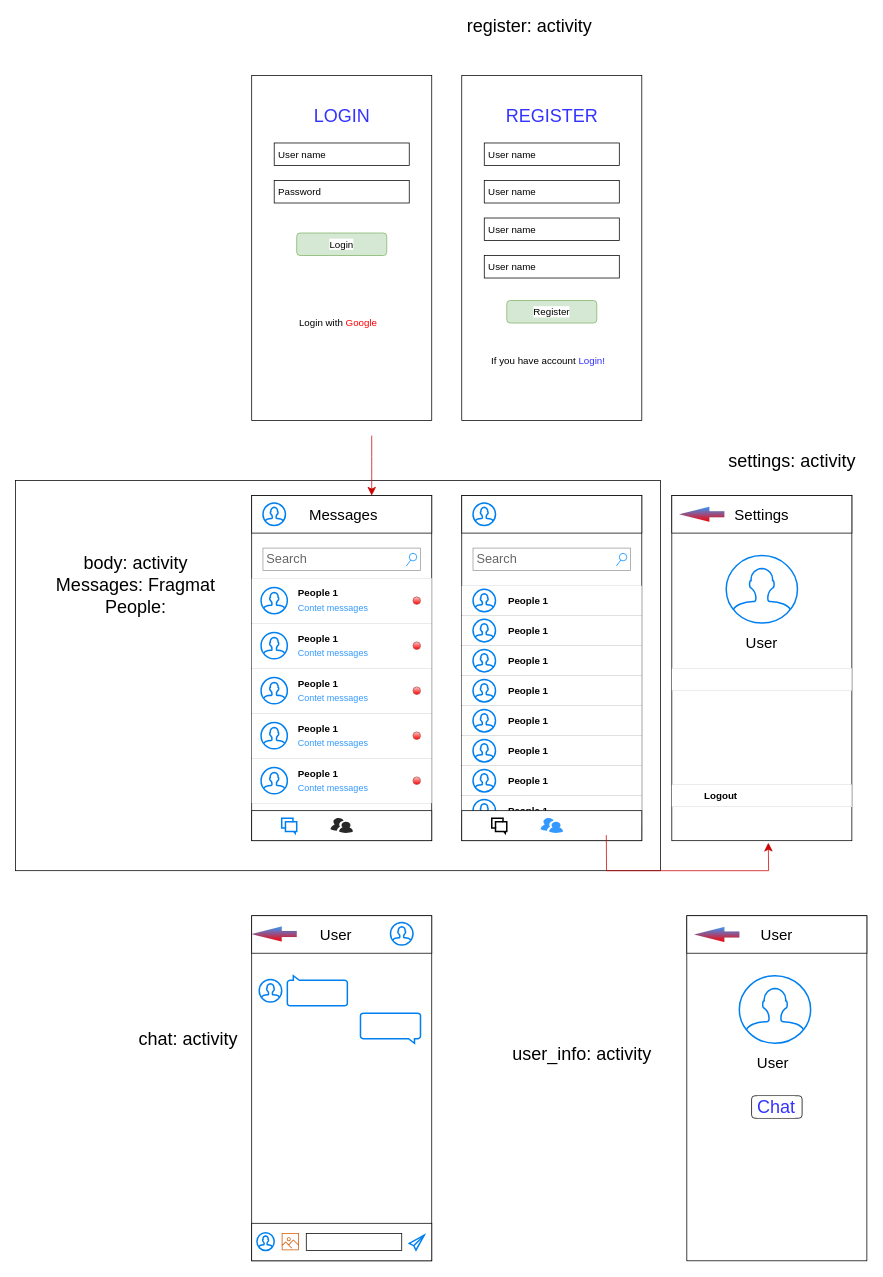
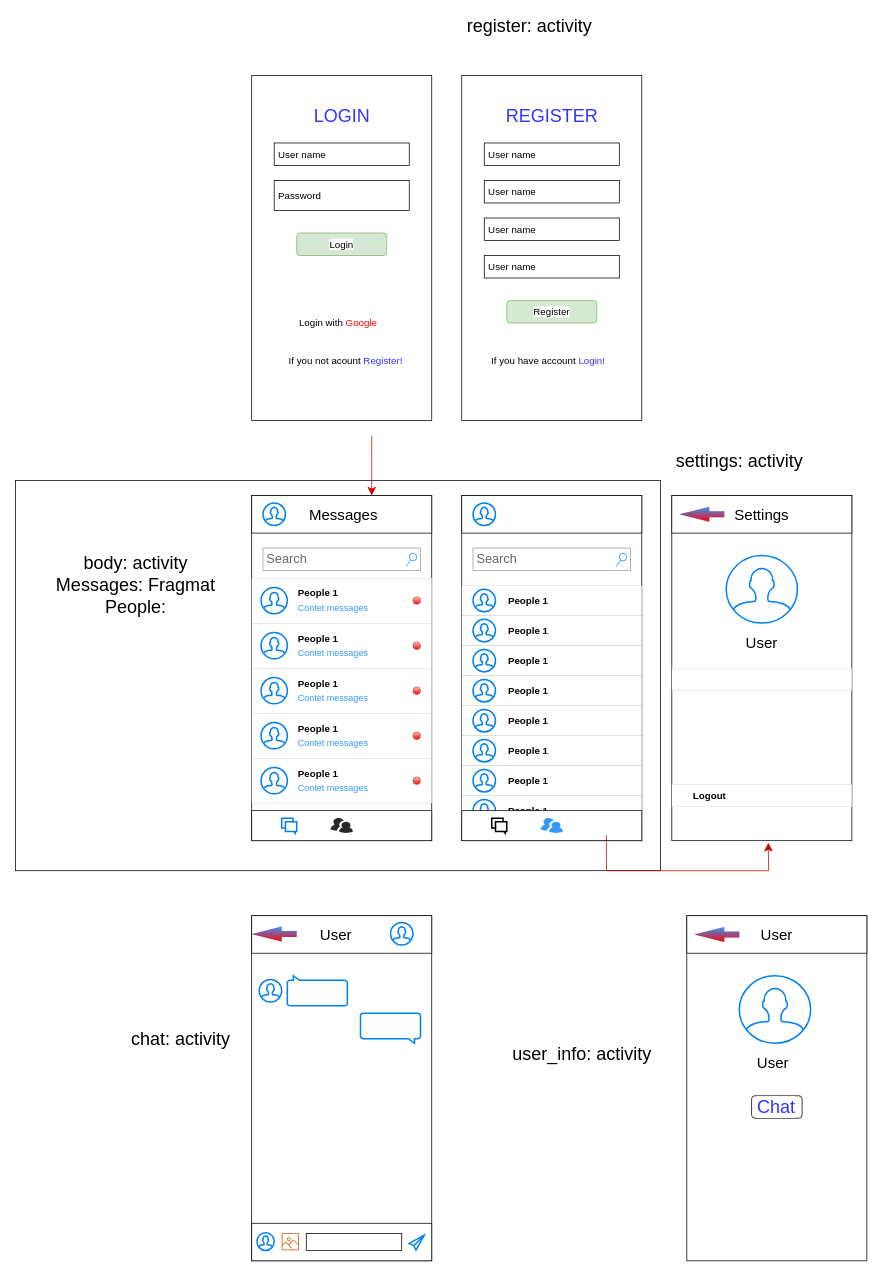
node "Password": size 135x23 -> 135x30
node "If you not acount Register!": added
node "settings: activity": moved (792, 450) -> (739, 450)
node "Logout": moved (720, 795) -> (709, 795)
node "chat: activity": moved (188, 1039) -> (180, 1039)
